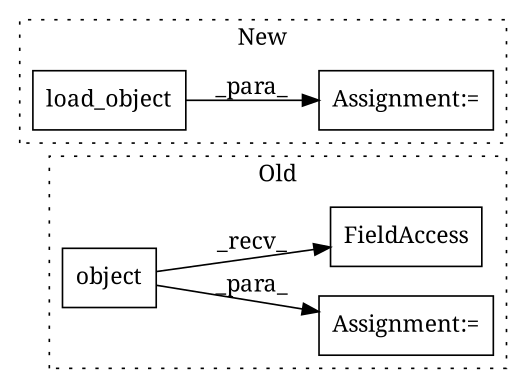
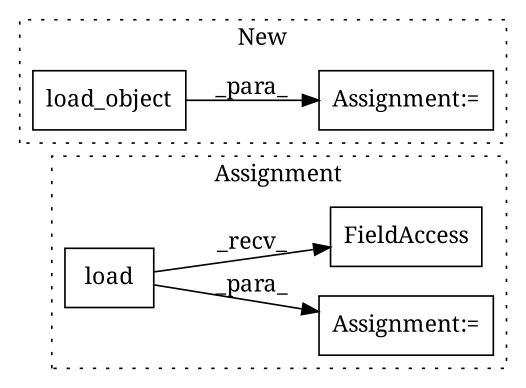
cluster "Old": label "Old" -> "Assignment"
node "object": label "object" -> "load"
